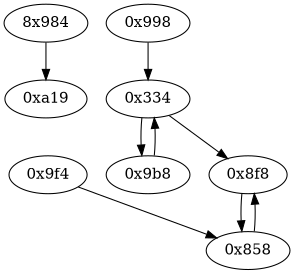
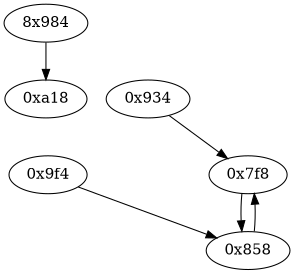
node "0x998": removed
node "0xa19": label "0xa19" -> "0xa18"
node "0x334": label "0x334" -> "0x934"
node "0x9b8": removed
node "0x8f8": label "0x8f8" -> "0x7f8"
